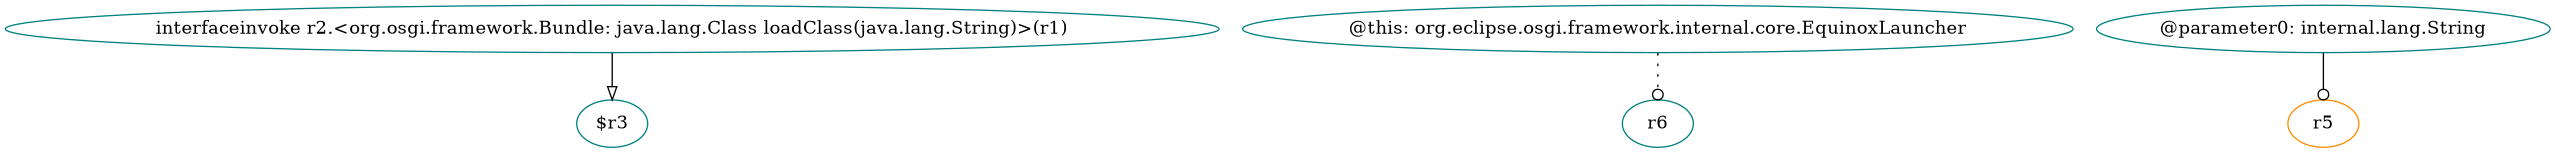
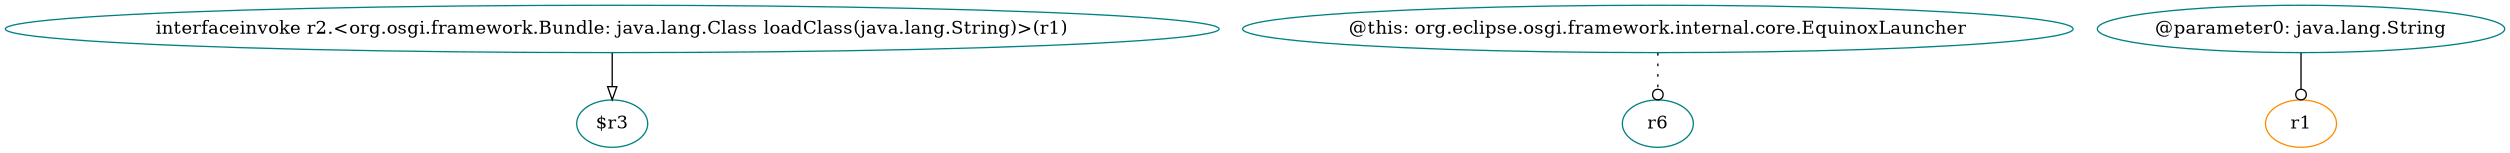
node "@parameter0: internal.lang.String": label "@parameter0: internal.lang.String" -> "@parameter0: java.lang.String"
node "r5": label "r5" -> "r1"
